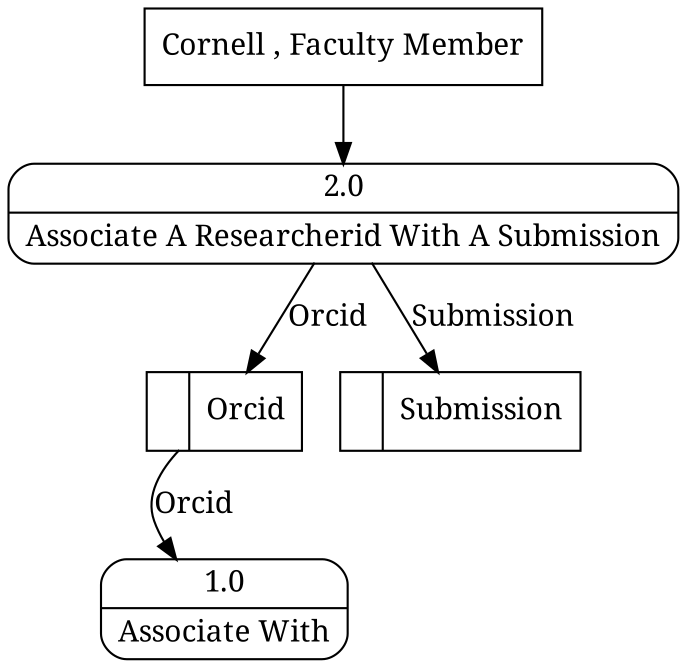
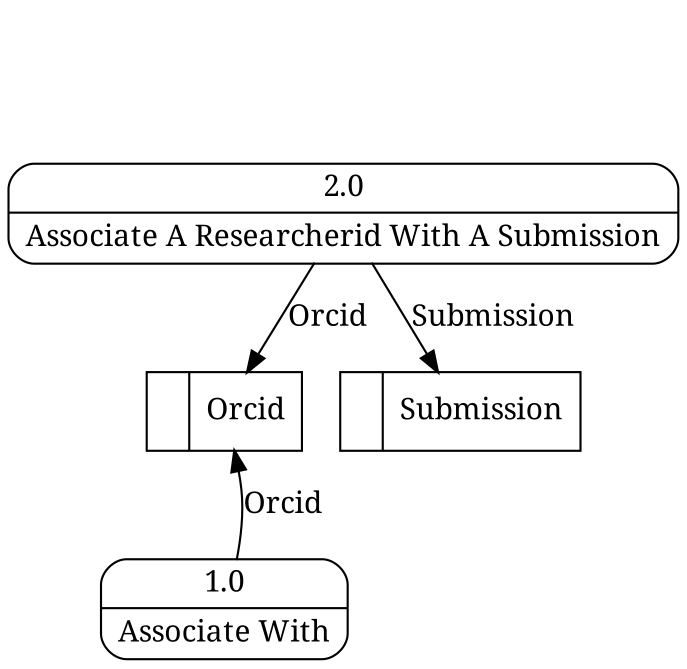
node "Cornell , Faculty Member": removed
edge "Orcid" -> "1.0": reversed
